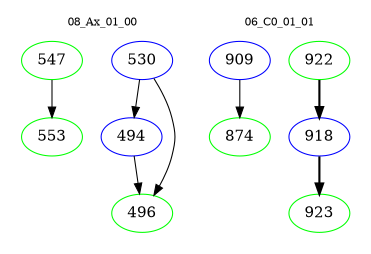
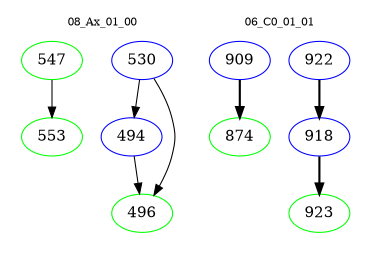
node "922": color green -> blue
edge "909" -> "874": style solid -> bold
